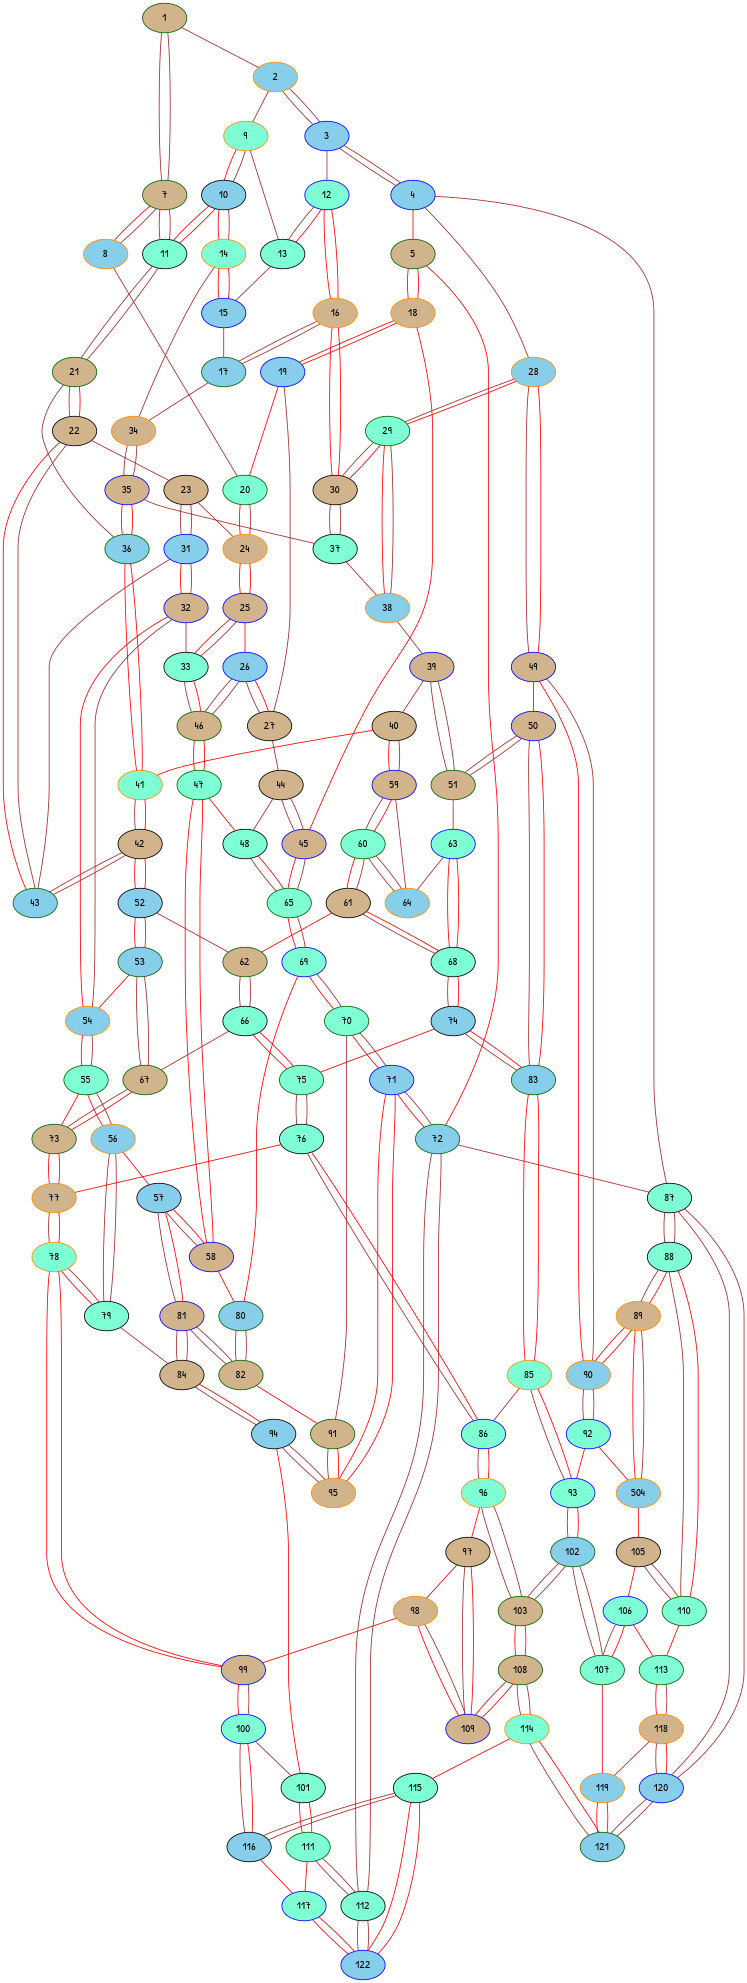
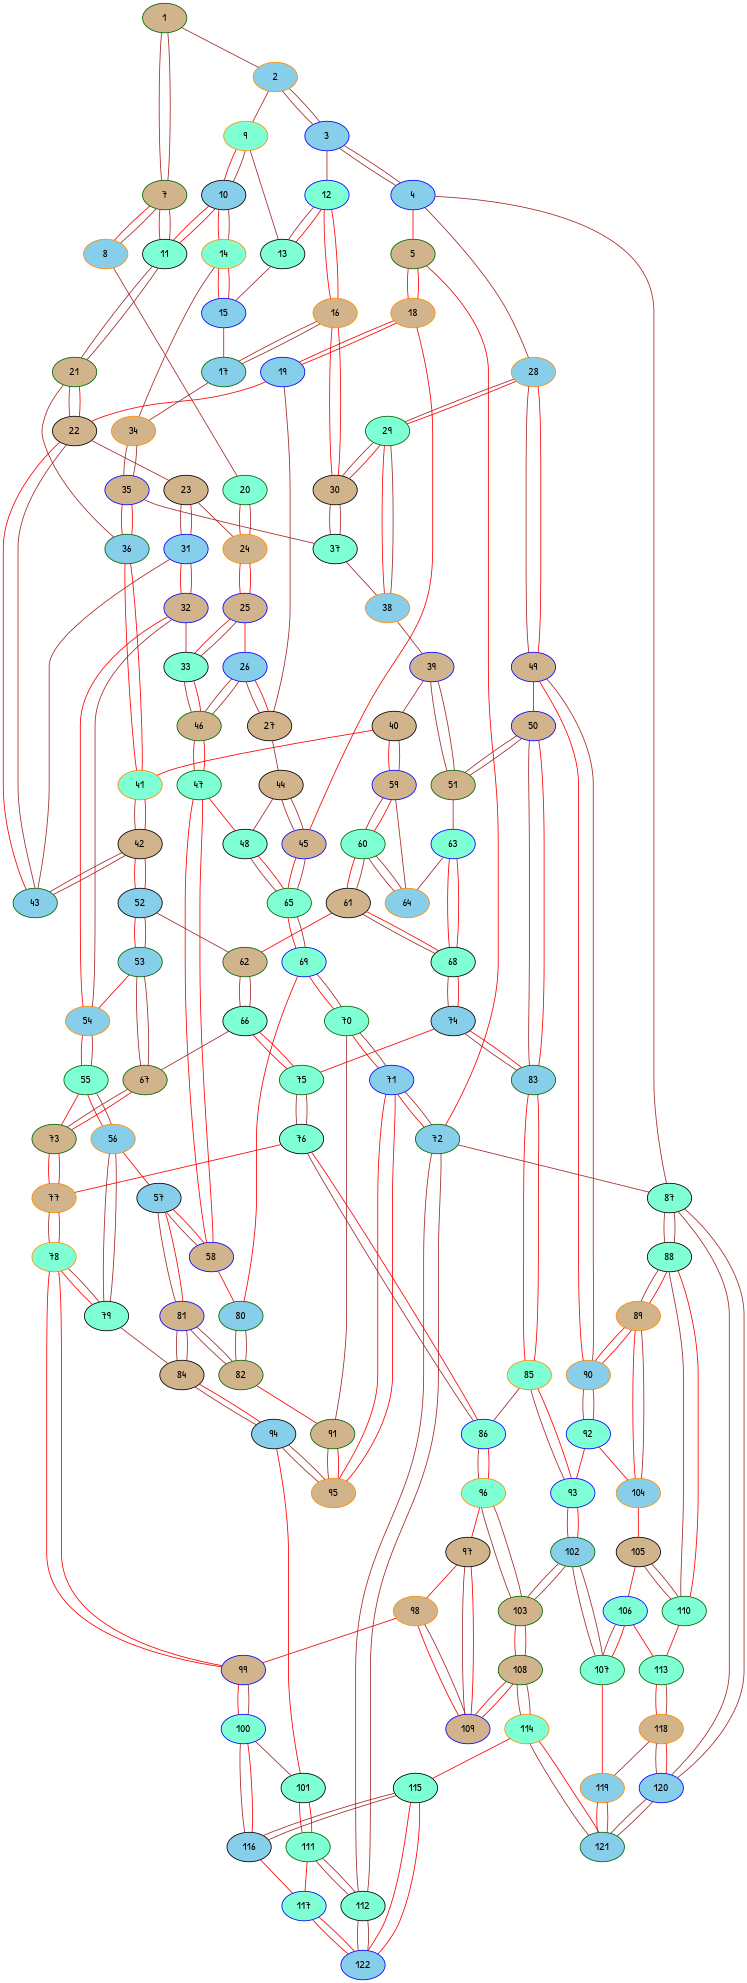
edge "19" -- "20": now "19" -- "22"
node "504": label "504" -> "104"
